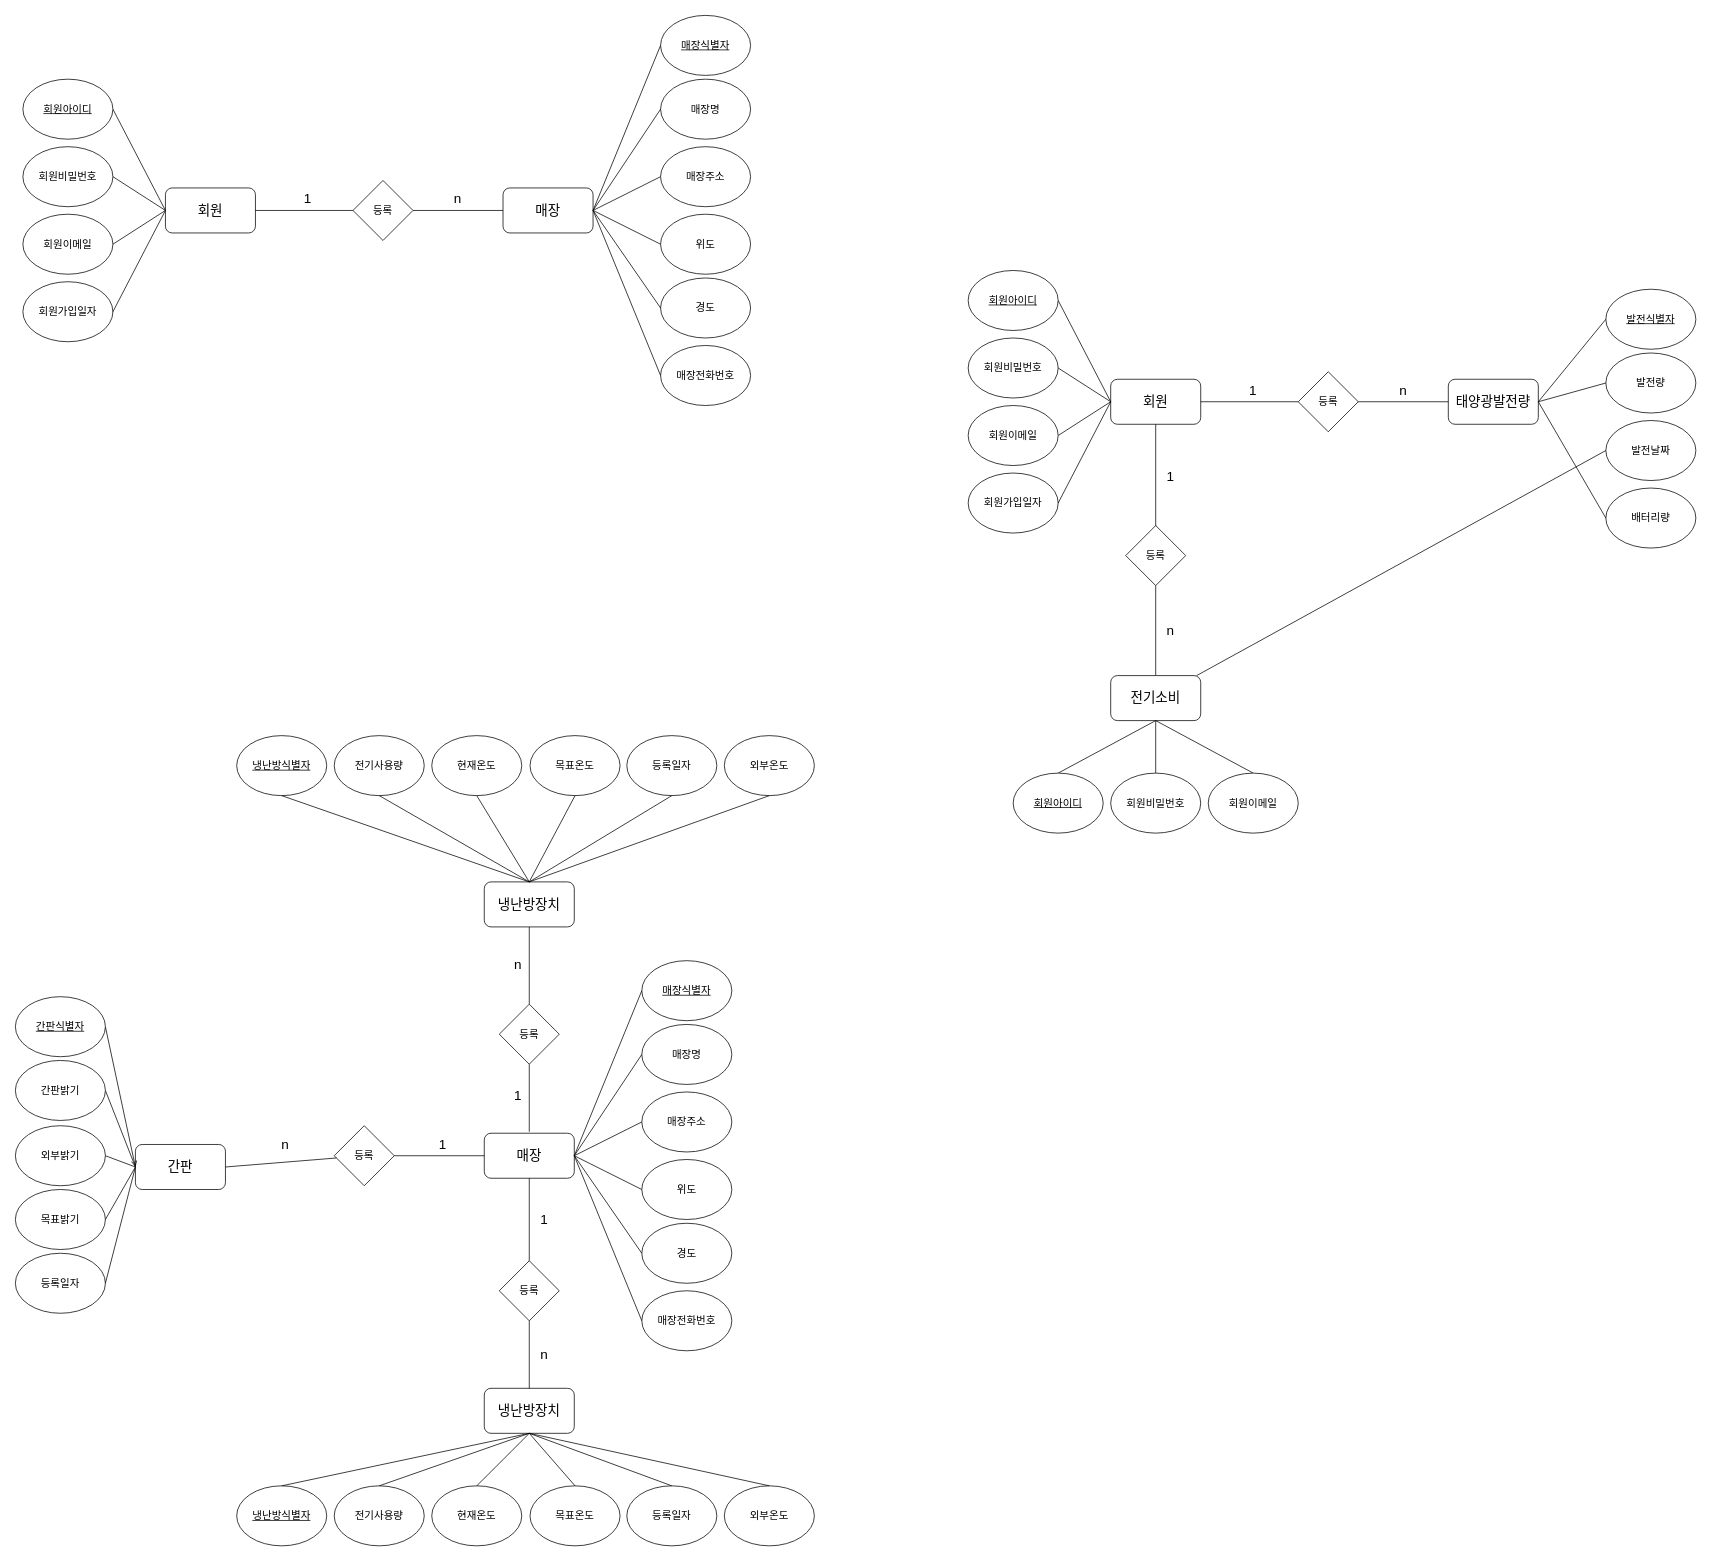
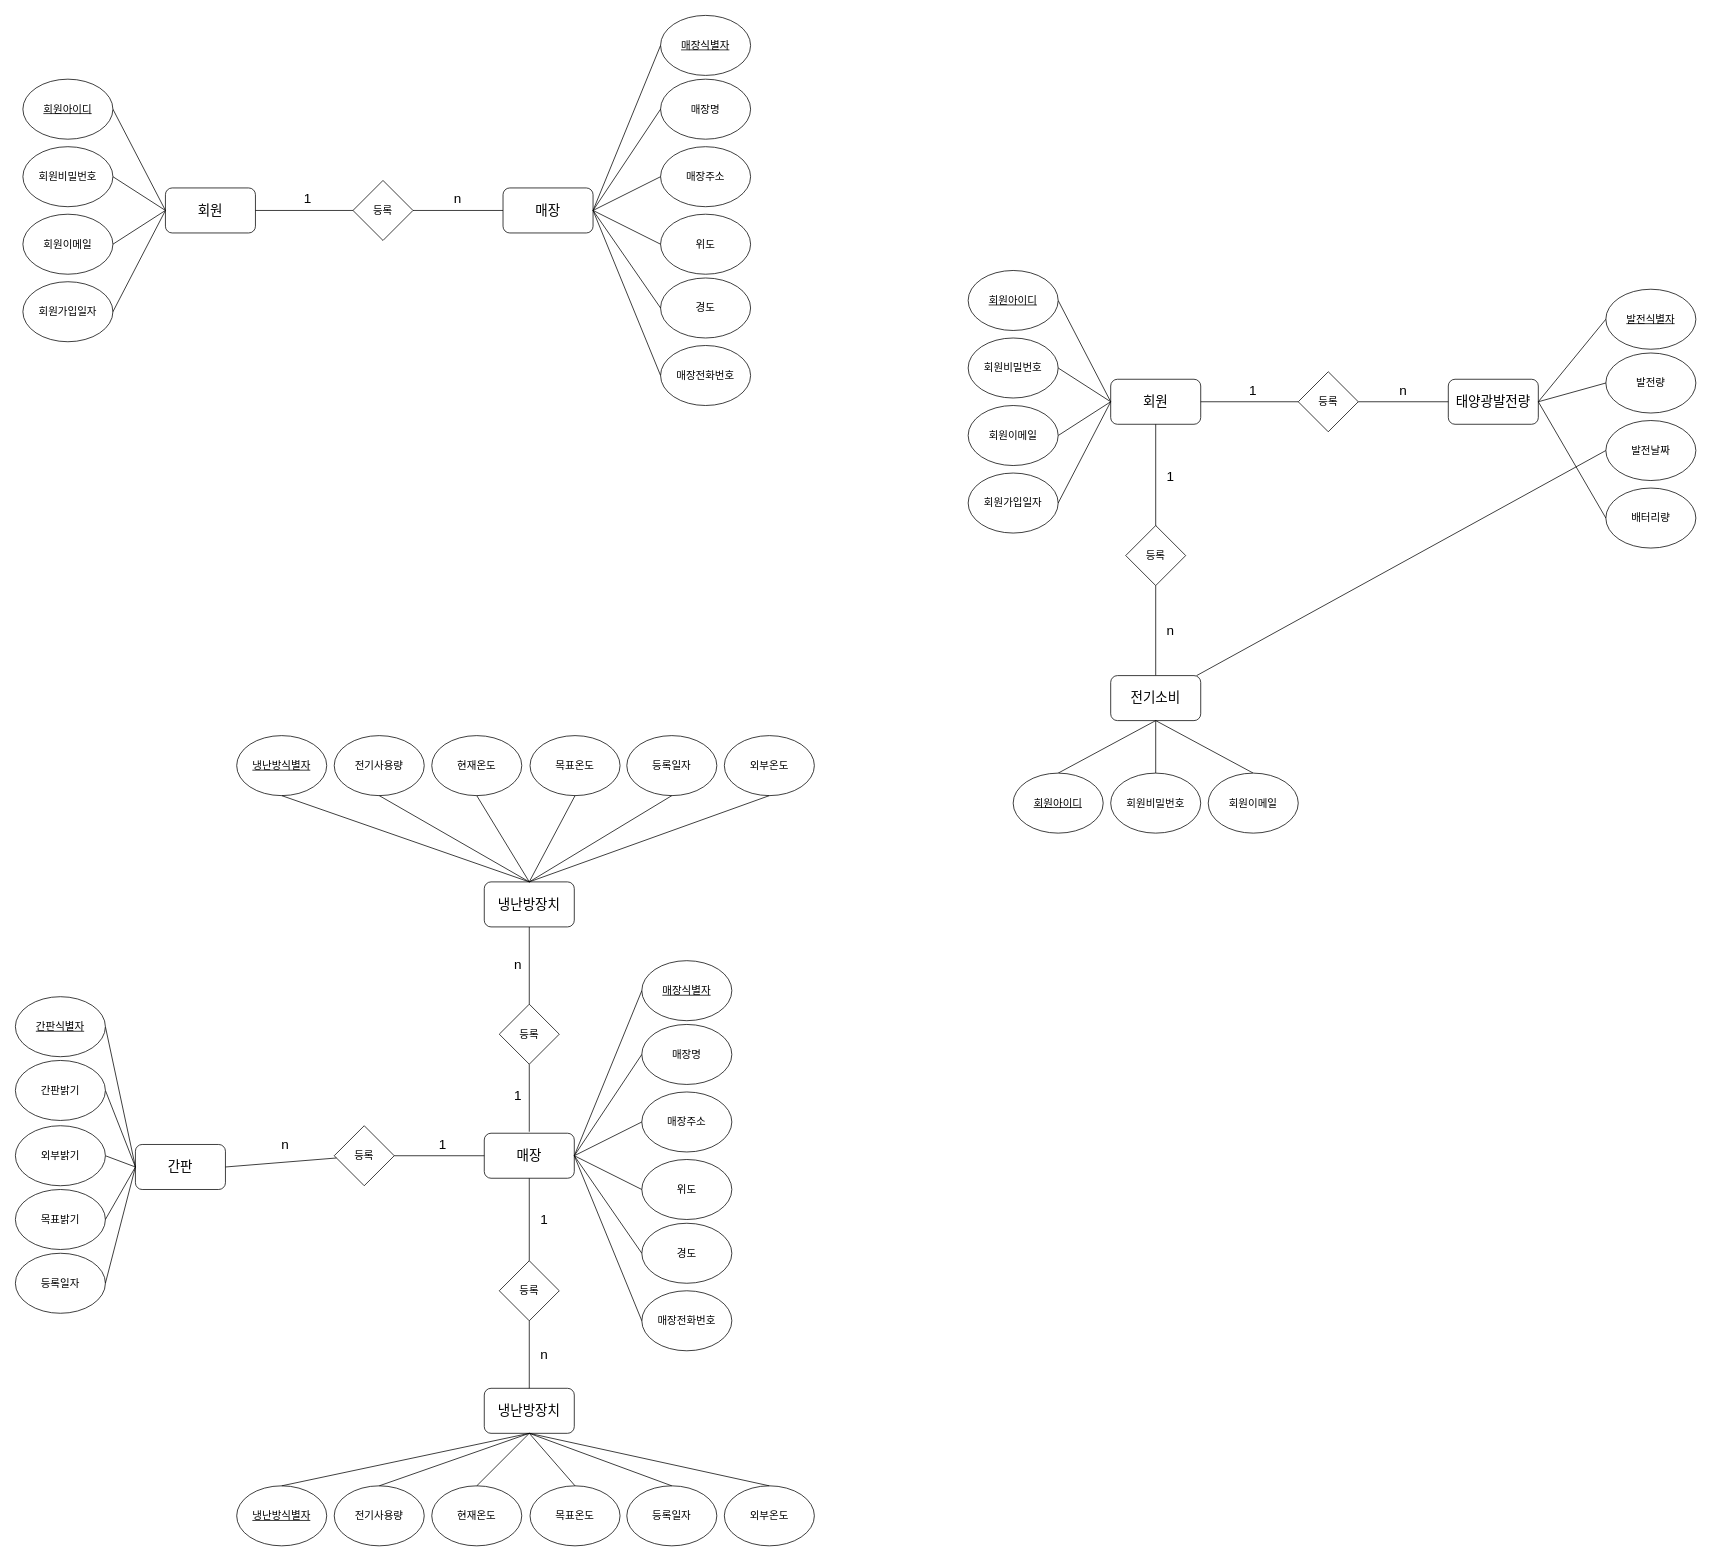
edge "간판식별자" -> "간판": arrowhead open -> none
